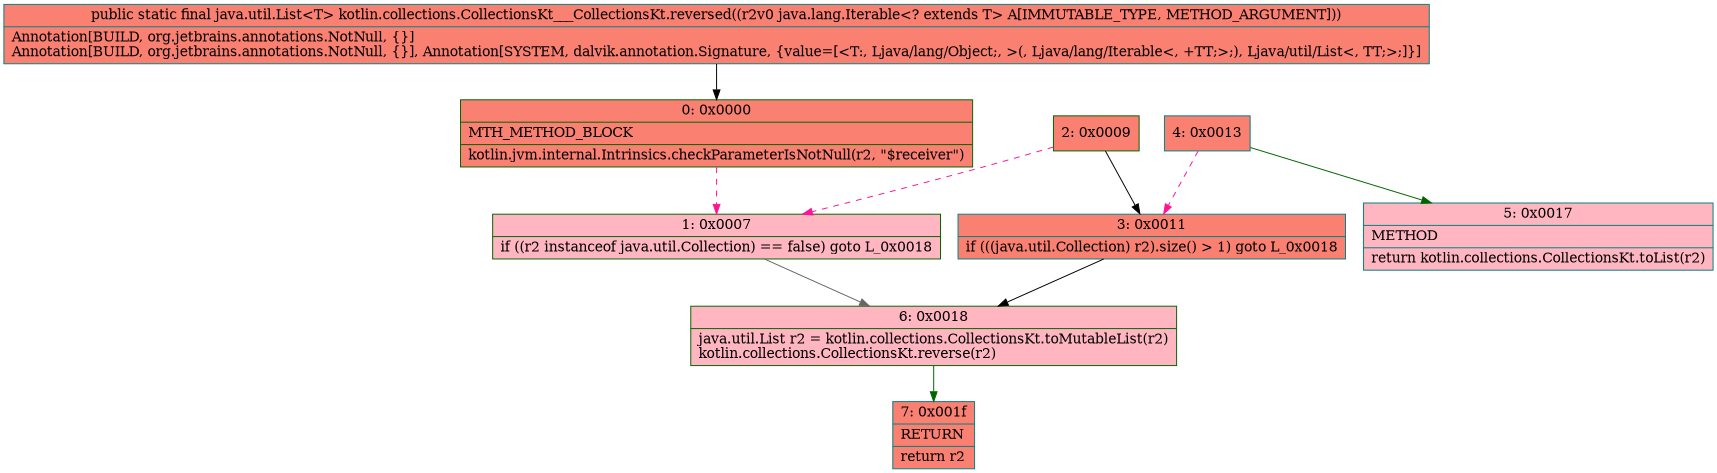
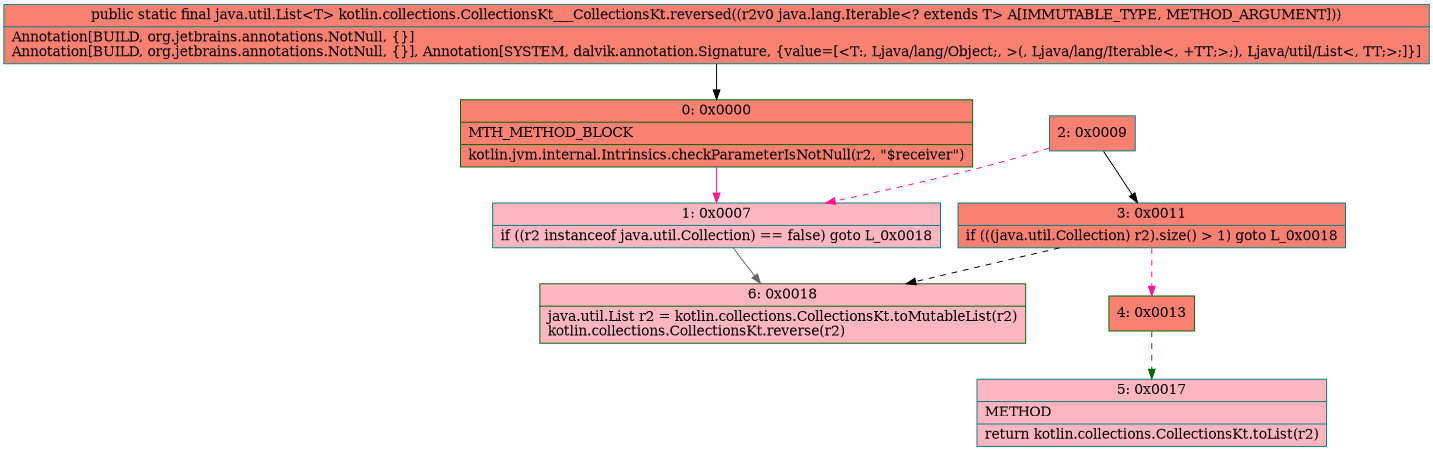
node "2: 0x0009": color darkgreen -> teal
node "4: 0x0013": color teal -> darkgreen
edge "4: 0x0013" -> "5: 0x0017": style solid -> dashed
edge "4: 0x0013" -> "3: 0x0011": reversed
edge "0: 0x0000" -> "1: 0x0007": style dashed -> solid
node "1: 0x0007": color darkgreen -> teal
edge "3: 0x0011" -> "6: 0x0018": style solid -> dashed
node "7: 0x001f": removed
